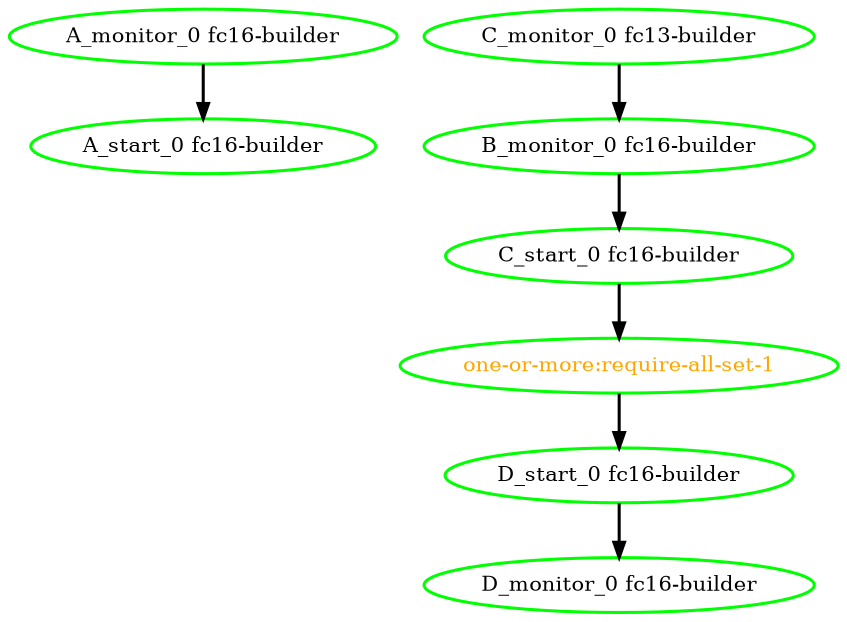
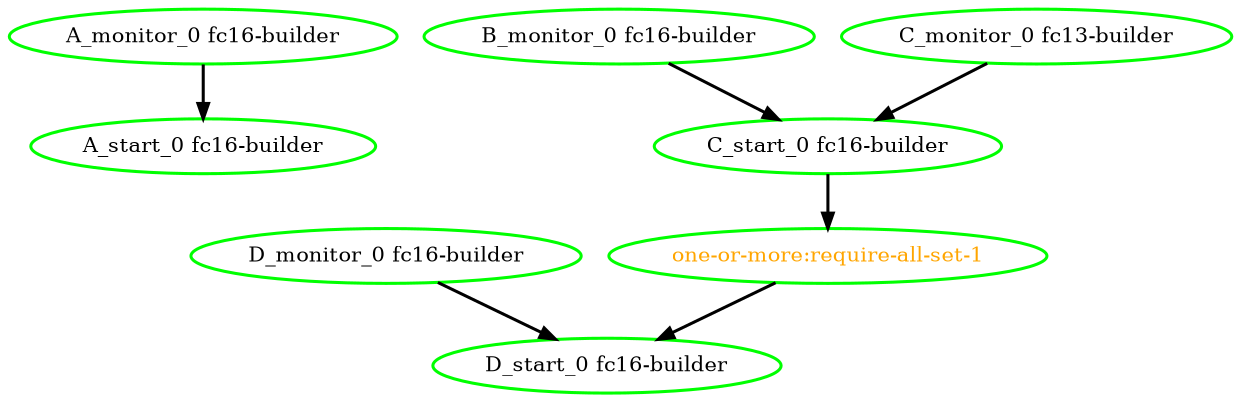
edge "C_monitor_0 fc13-builder" -> "B_monitor_0 fc16-builder": now "C_monitor_0 fc13-builder" -> "C_start_0 fc16-builder"
edge "D_start_0 fc16-builder" -> "D_monitor_0 fc16-builder": reversed
